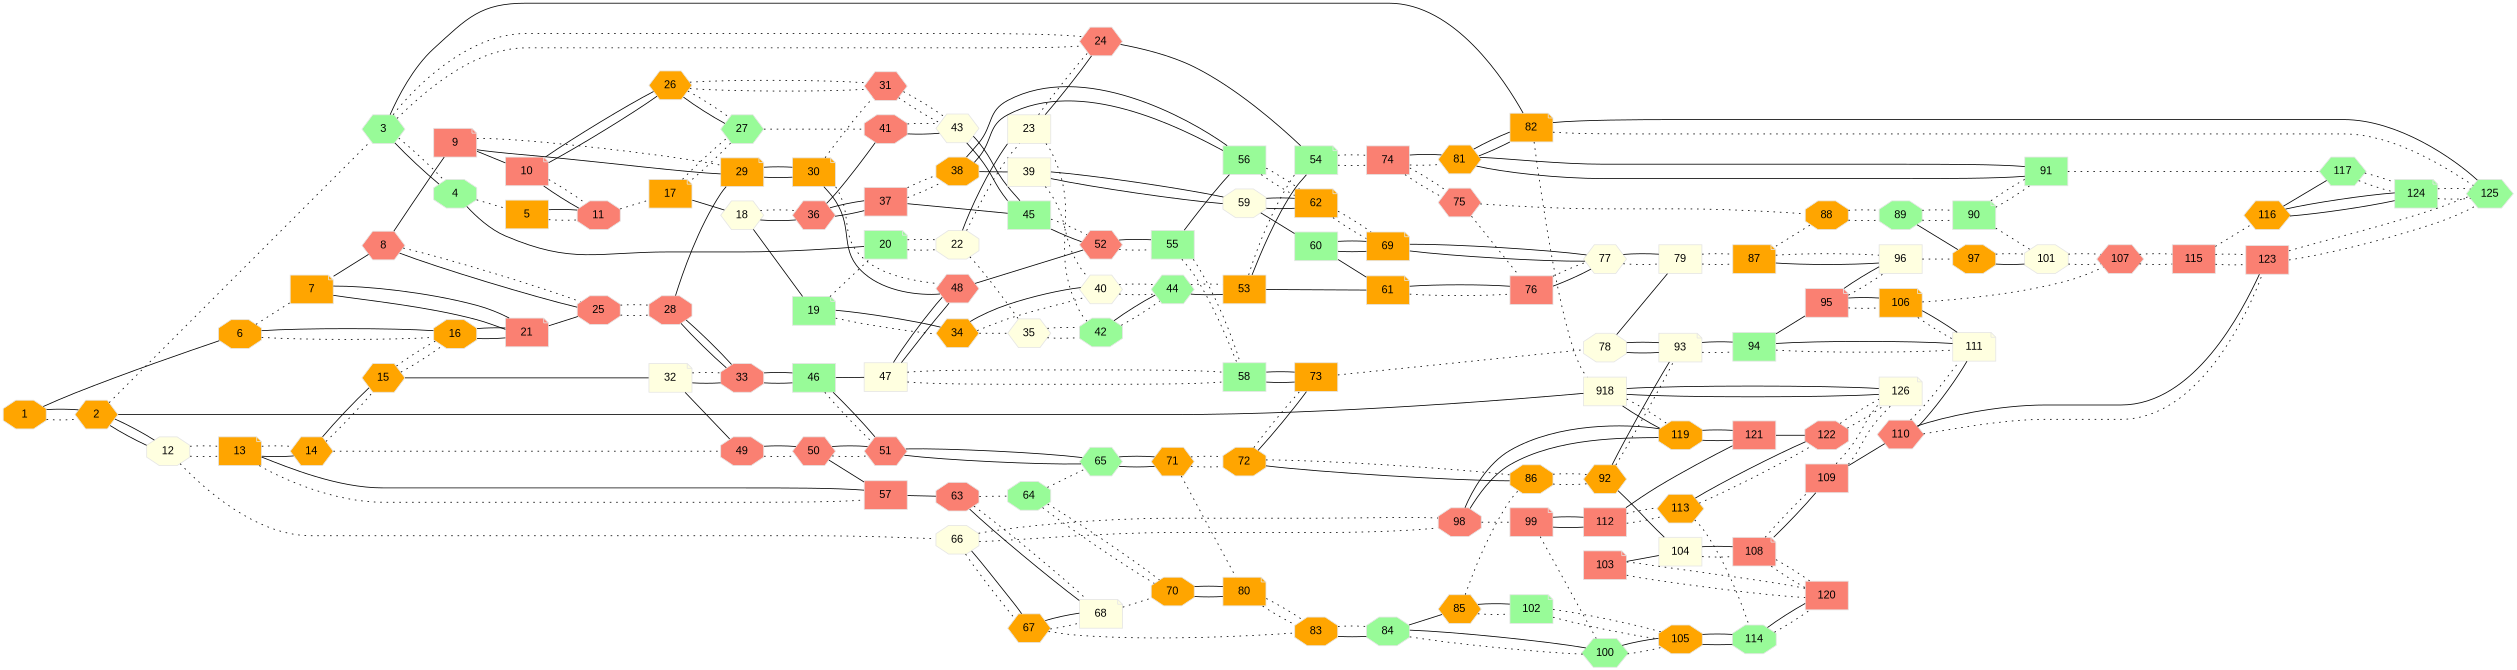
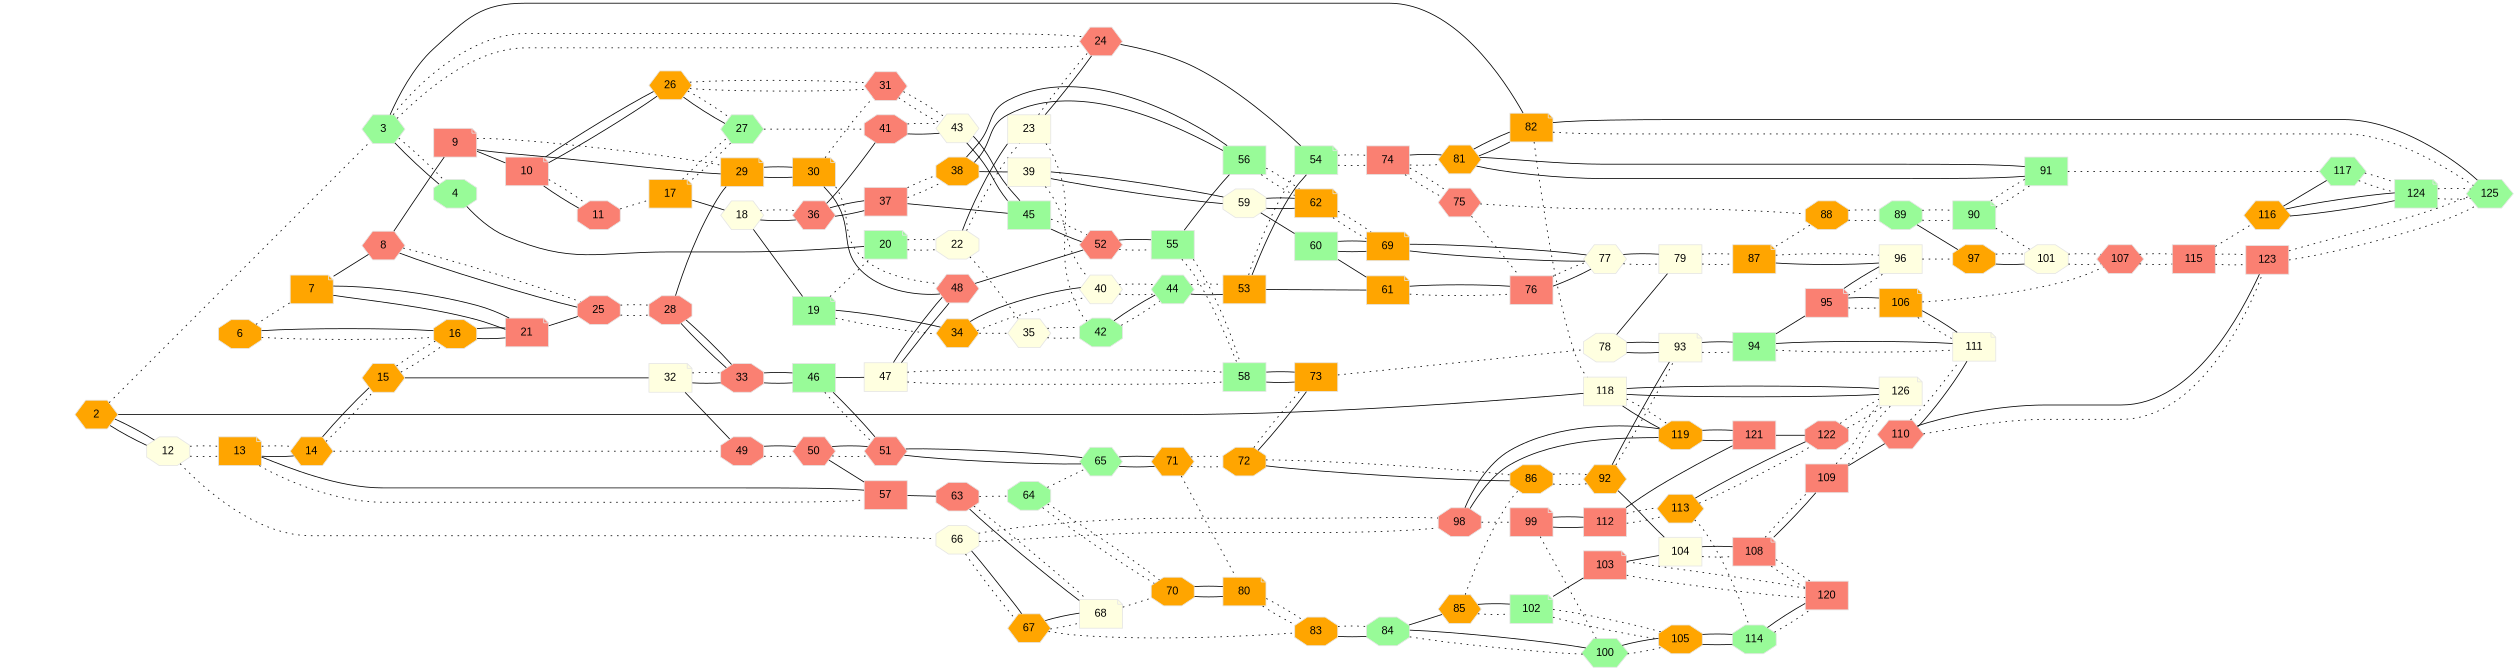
node "5": removed
node "918": label "918" -> "118"
node "1": removed
edge "103" -- "102": added
